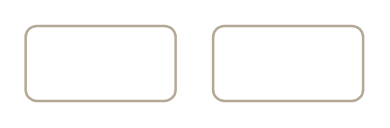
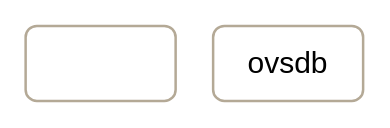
node "ovsdb": added
